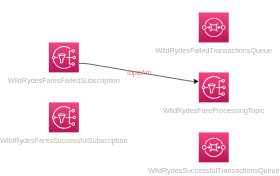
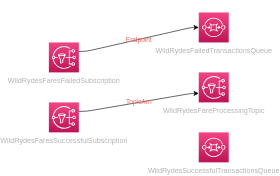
edge "WildRydesFaresFailedSubscription" -> "WildRydesFailedTransactionsQueue": added, label "Endpoint"
edge "WildRydesFaresFailedSubscription" -> "WildRydesFareProcessingTopic": removed, label "TopicArn"
edge "WildRydesFaresSuccessfulSubscription" -> "WildRydesFareProcessingTopic": added, label "TopicArn"
